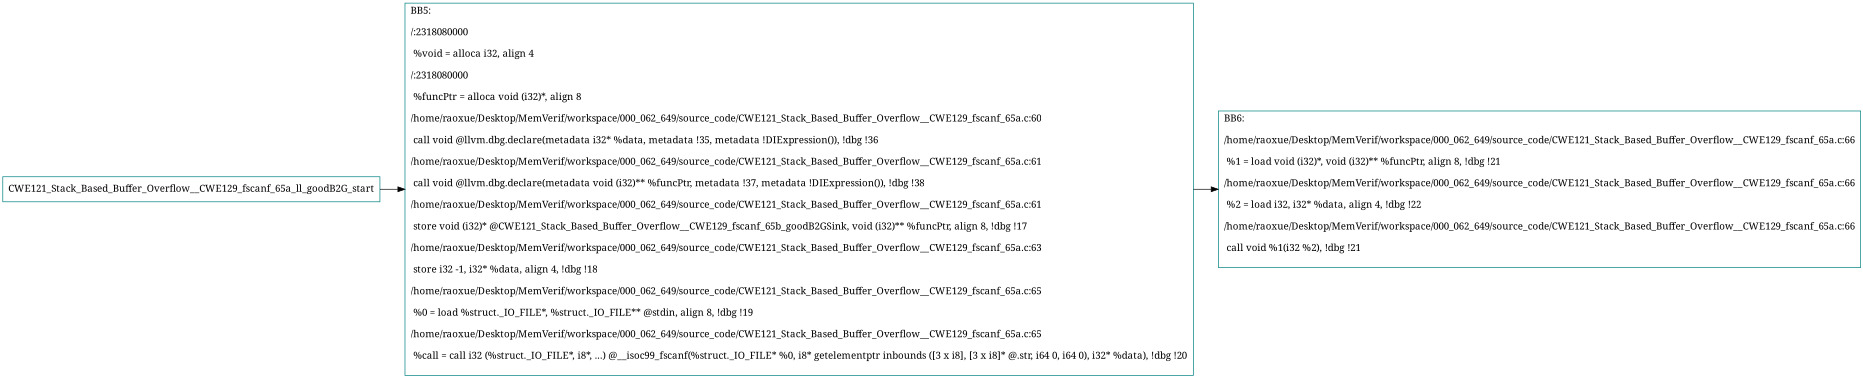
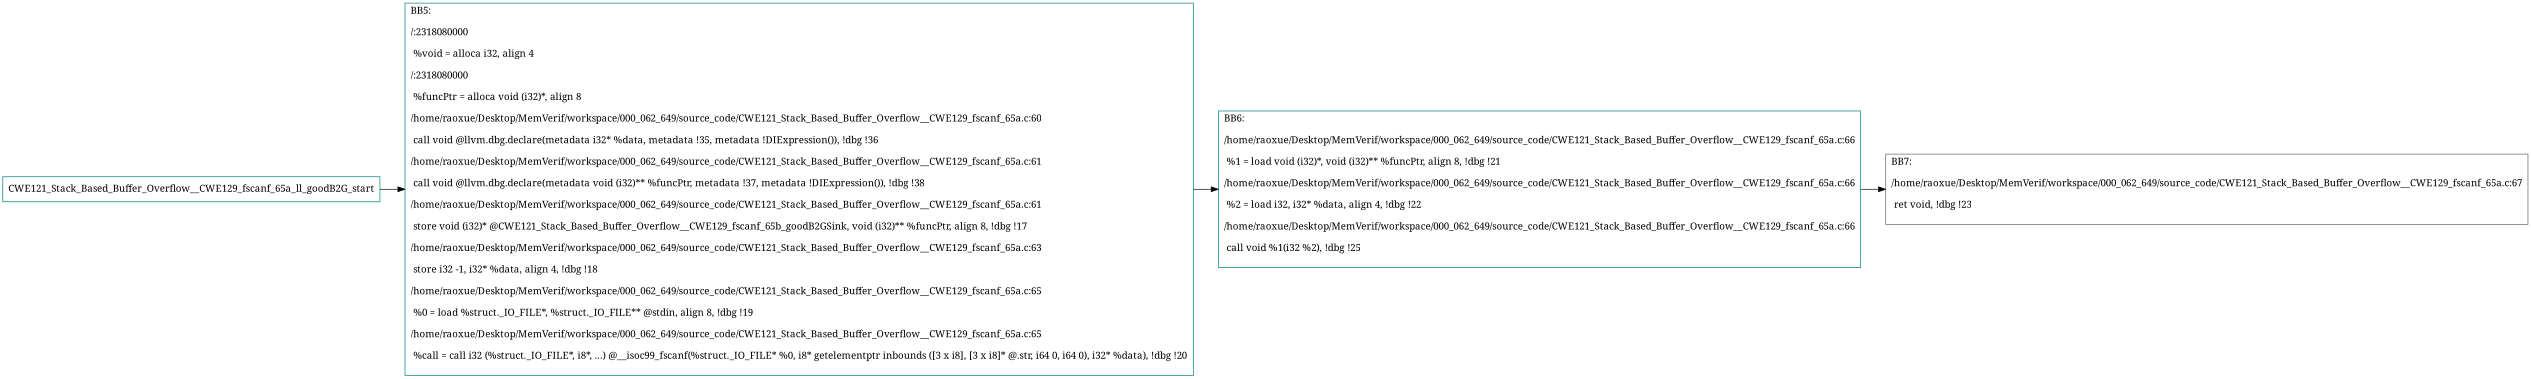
node "BB7:": added
node "BB6:": text "call void %1(i32 %2), !dbg !21" -> "call void %1(i32 %2), !dbg !25"
